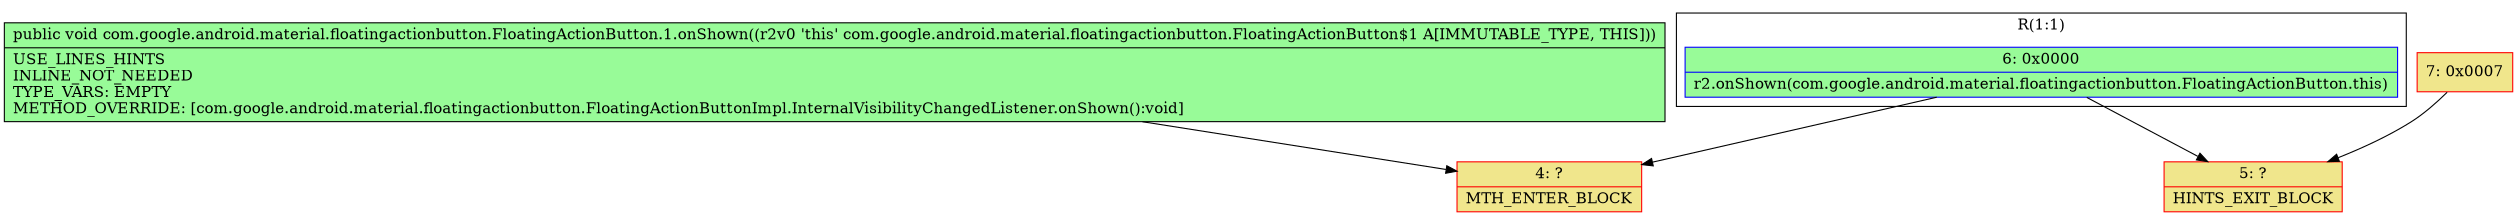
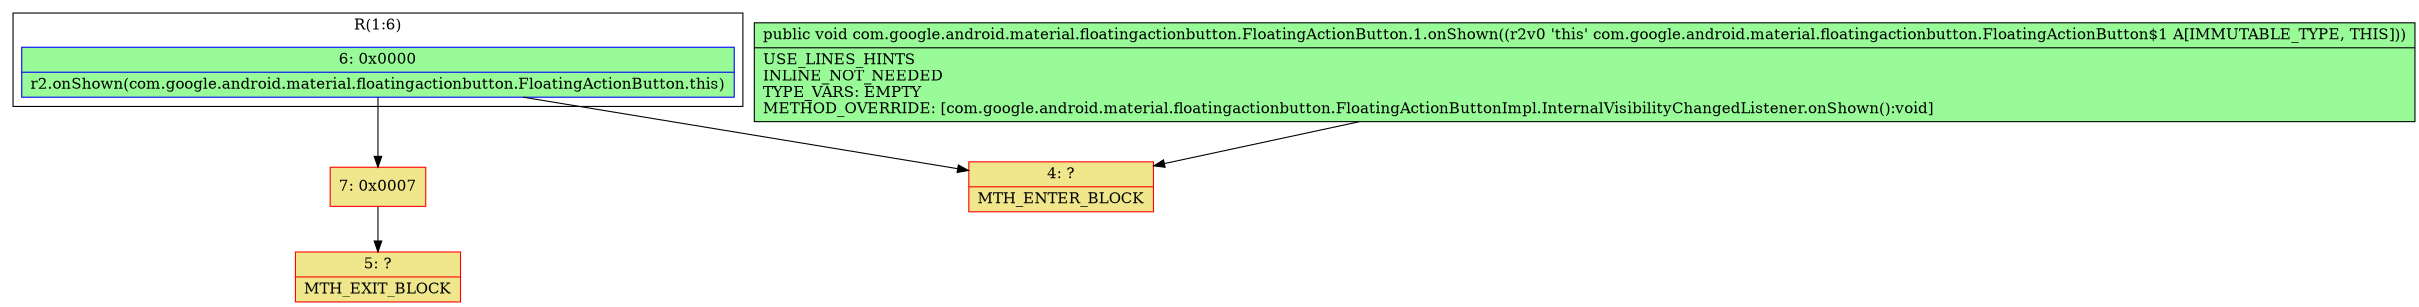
cluster "R(1:1)": label "R(1:1)" -> "R(1:6)"
edge "6: 0x0000" -> "5: ?": now "6: 0x0000" -> "7: 0x0007"
node "5: ?": text "HINTS_EXIT_BLOCK" -> "MTH_EXIT_BLOCK"
